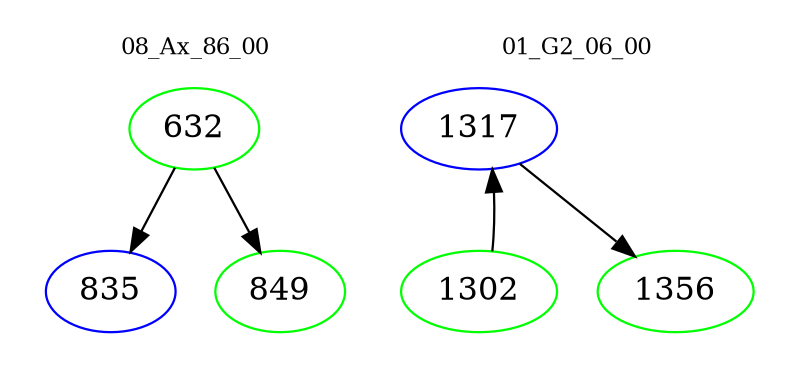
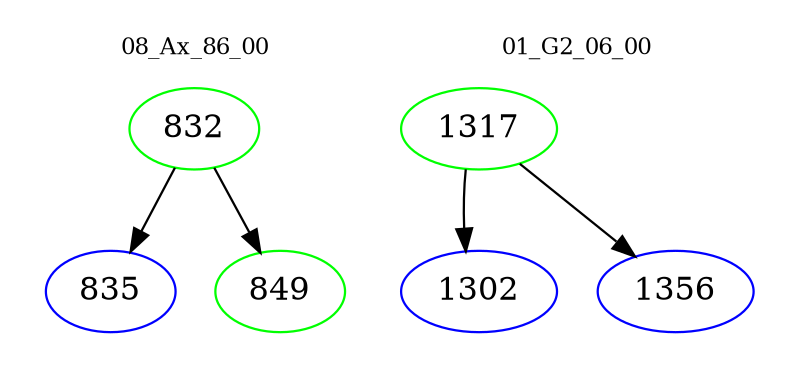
node "632": label "632" -> "832"
node "1317": color blue -> green
edge "1302" -> "1317": reversed
node "1302": color green -> blue
node "1356": color green -> blue
